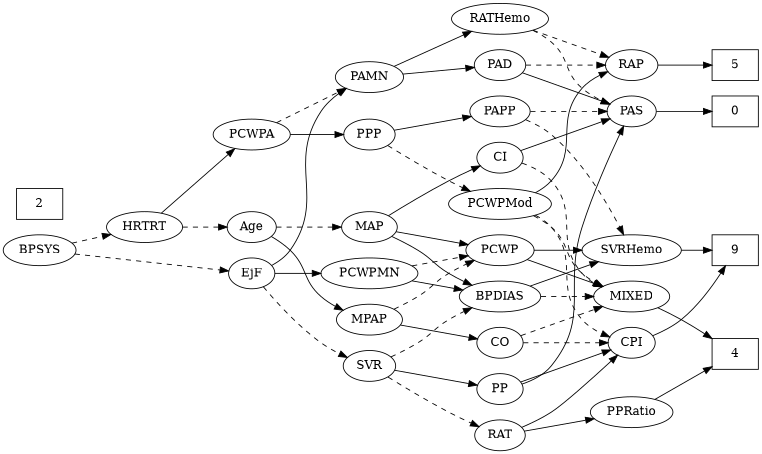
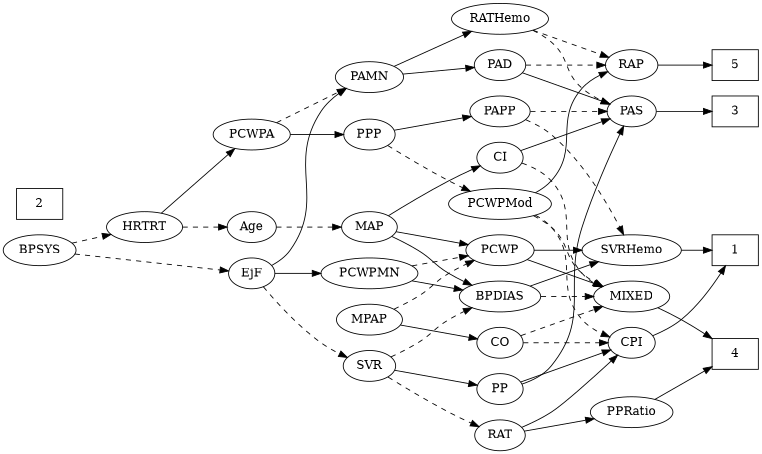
node "0": label "0" -> "3"
node "9": label "9" -> "1"
edge "Age" -> "MPAP": removed
